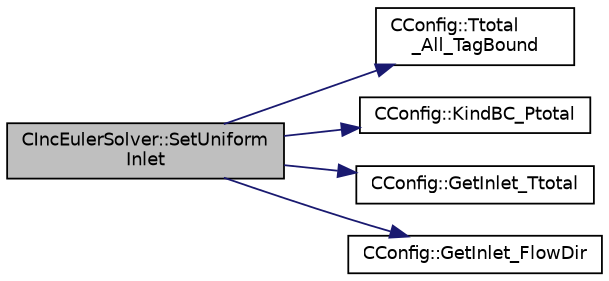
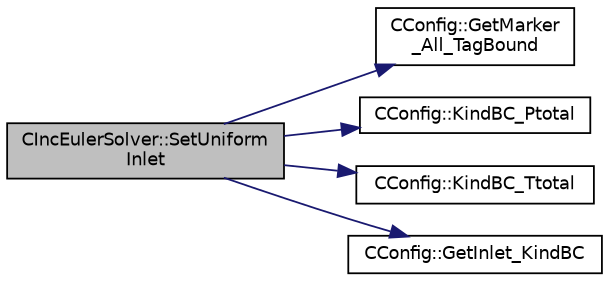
node "CConfig::Ttotal _All_TagBound": label "CConfig::Ttotal _All_TagBound" -> "CConfig::GetMarker _All_TagBound"
node "CConfig::GetInlet_Ttotal": label "CConfig::GetInlet_Ttotal" -> "CConfig::KindBC_Ttotal"
node "CConfig::GetInlet_FlowDir": label "CConfig::GetInlet_FlowDir" -> "CConfig::GetInlet_KindBC"
